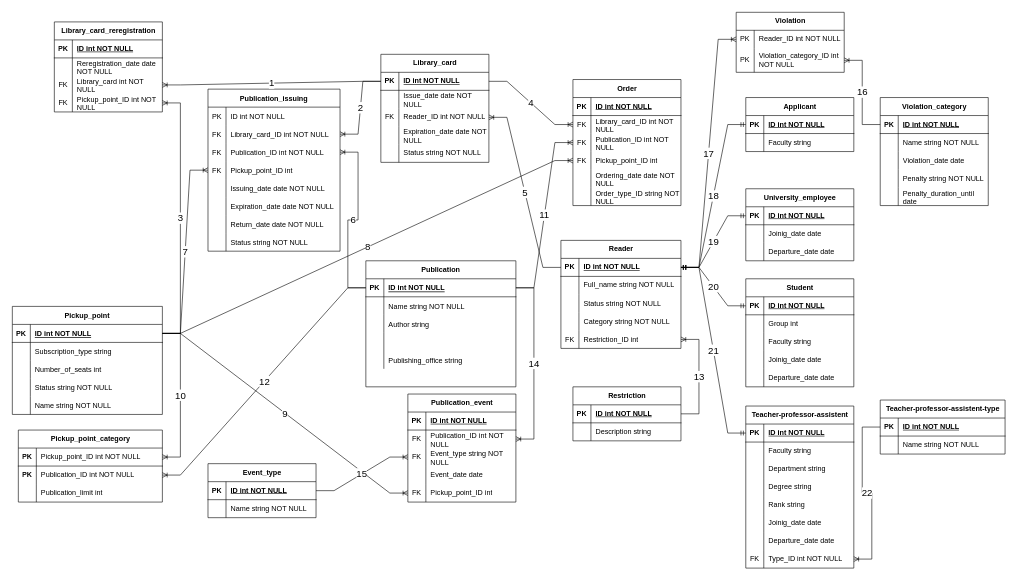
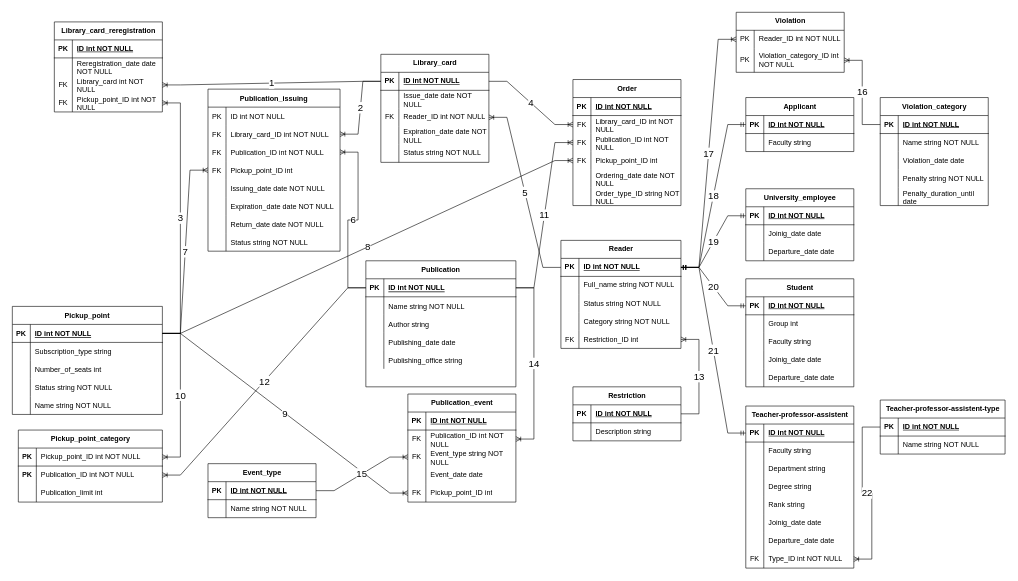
node "Publishing_date date": added
